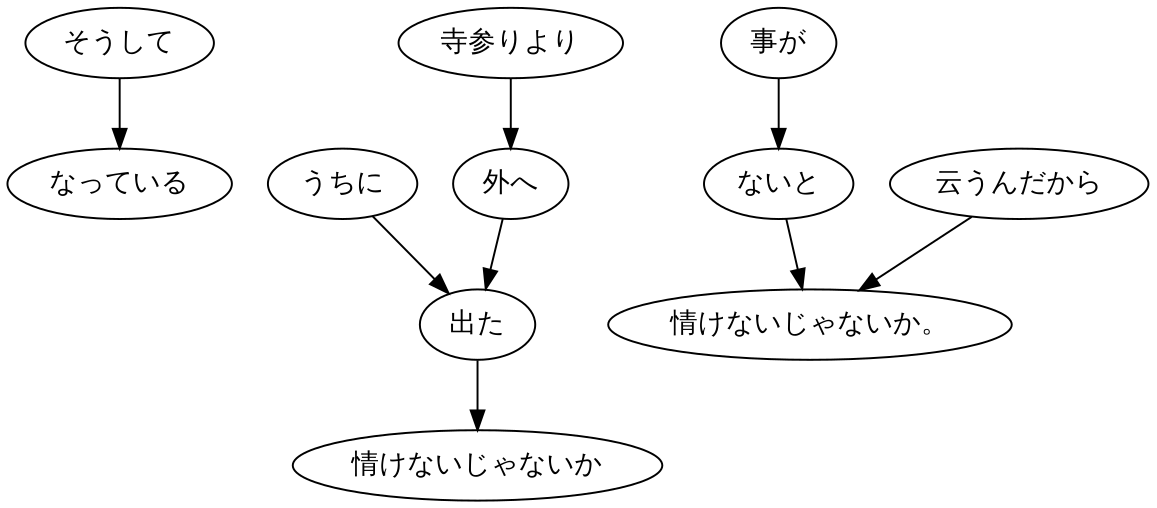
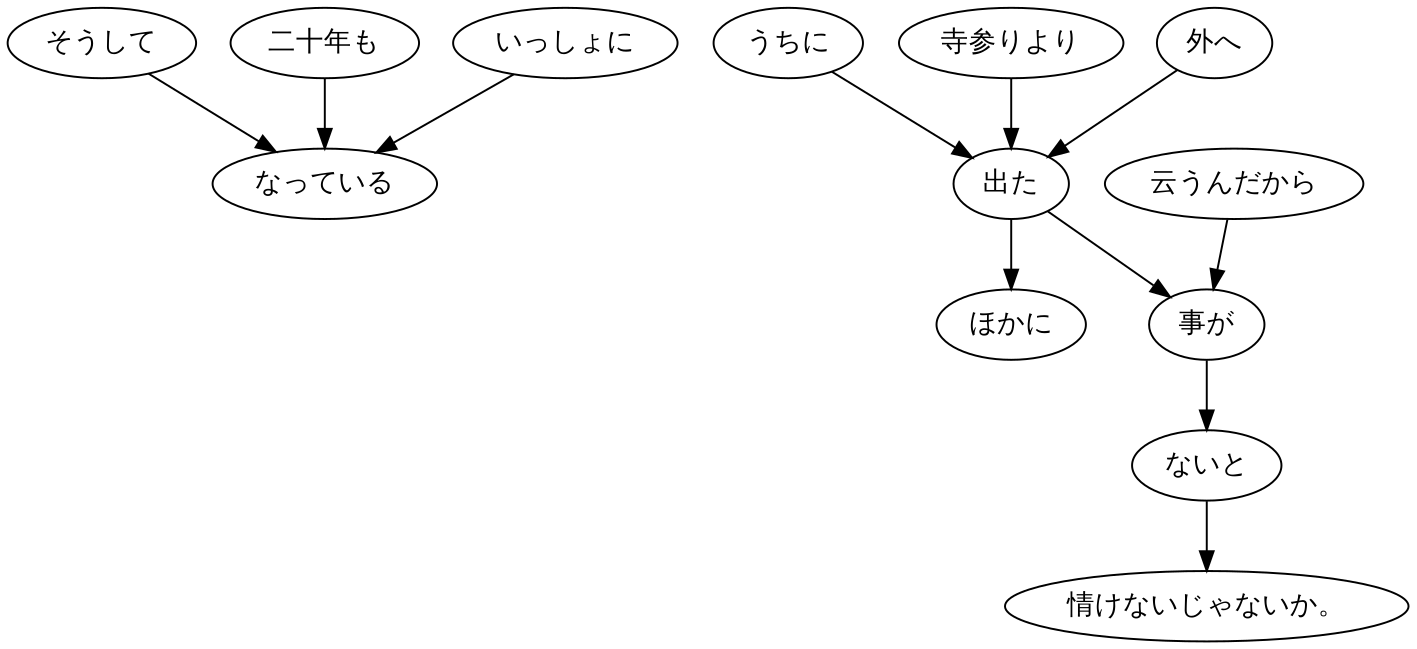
node "二十年も": added
node "いっしょに": added
edge "寺参りより" -> "外へ": now "寺参りより" -> "出た"
edge "云うんだから" -> "情けないじゃないか。": now "云うんだから" -> "事が"
edge "出た" -> "事が": added
node "情けないじゃないか": label "情けないじゃないか" -> "ほかに"
